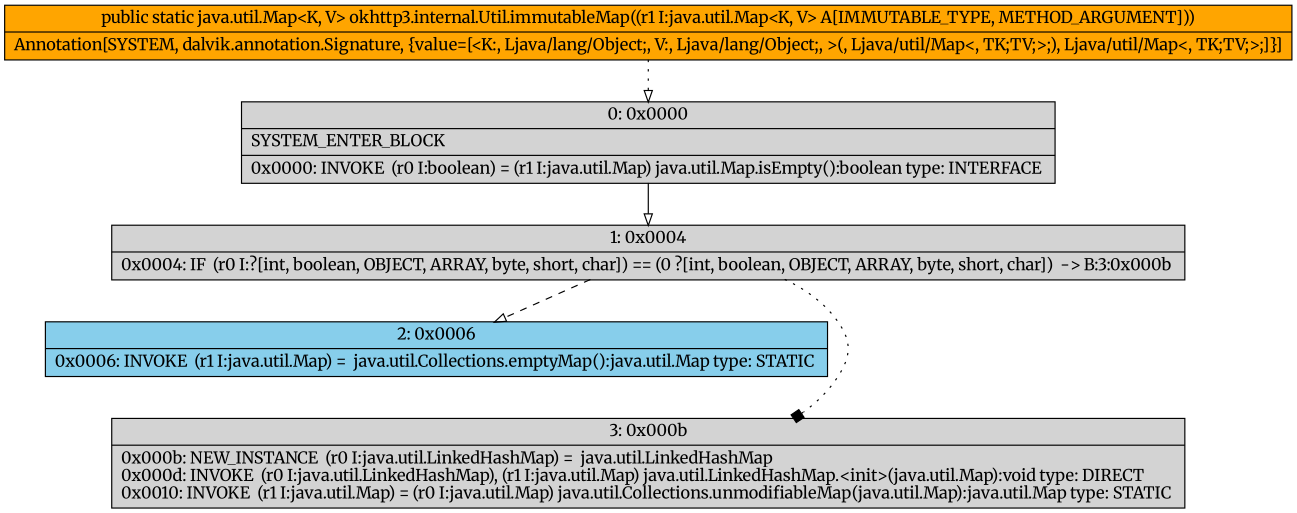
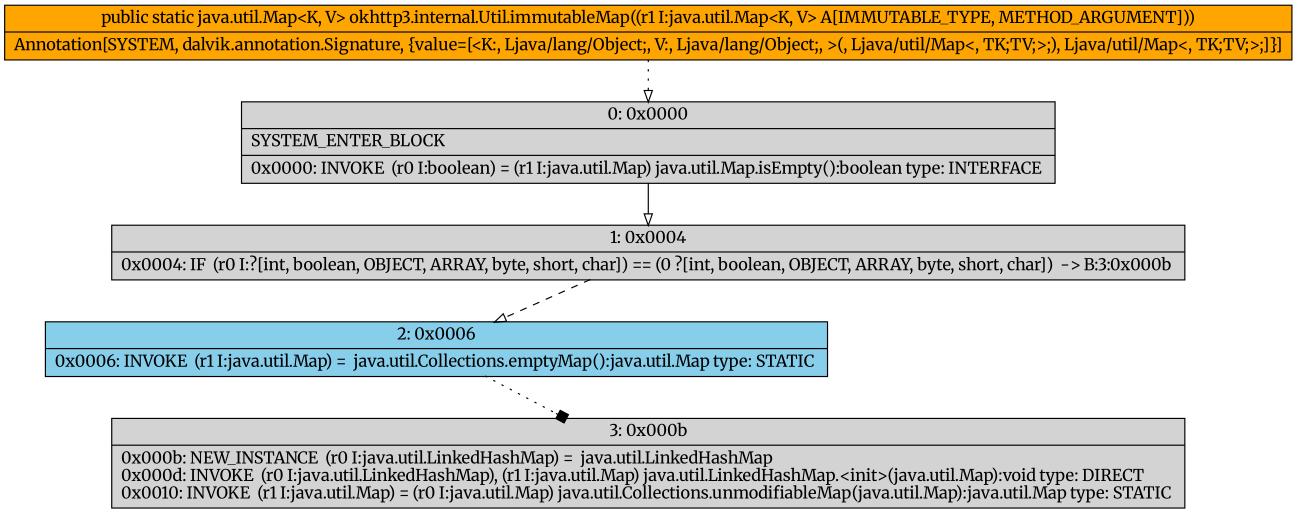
edge "1: 0x0004" -> "3: 0x000b": now "2: 0x0006" -> "3: 0x000b"
